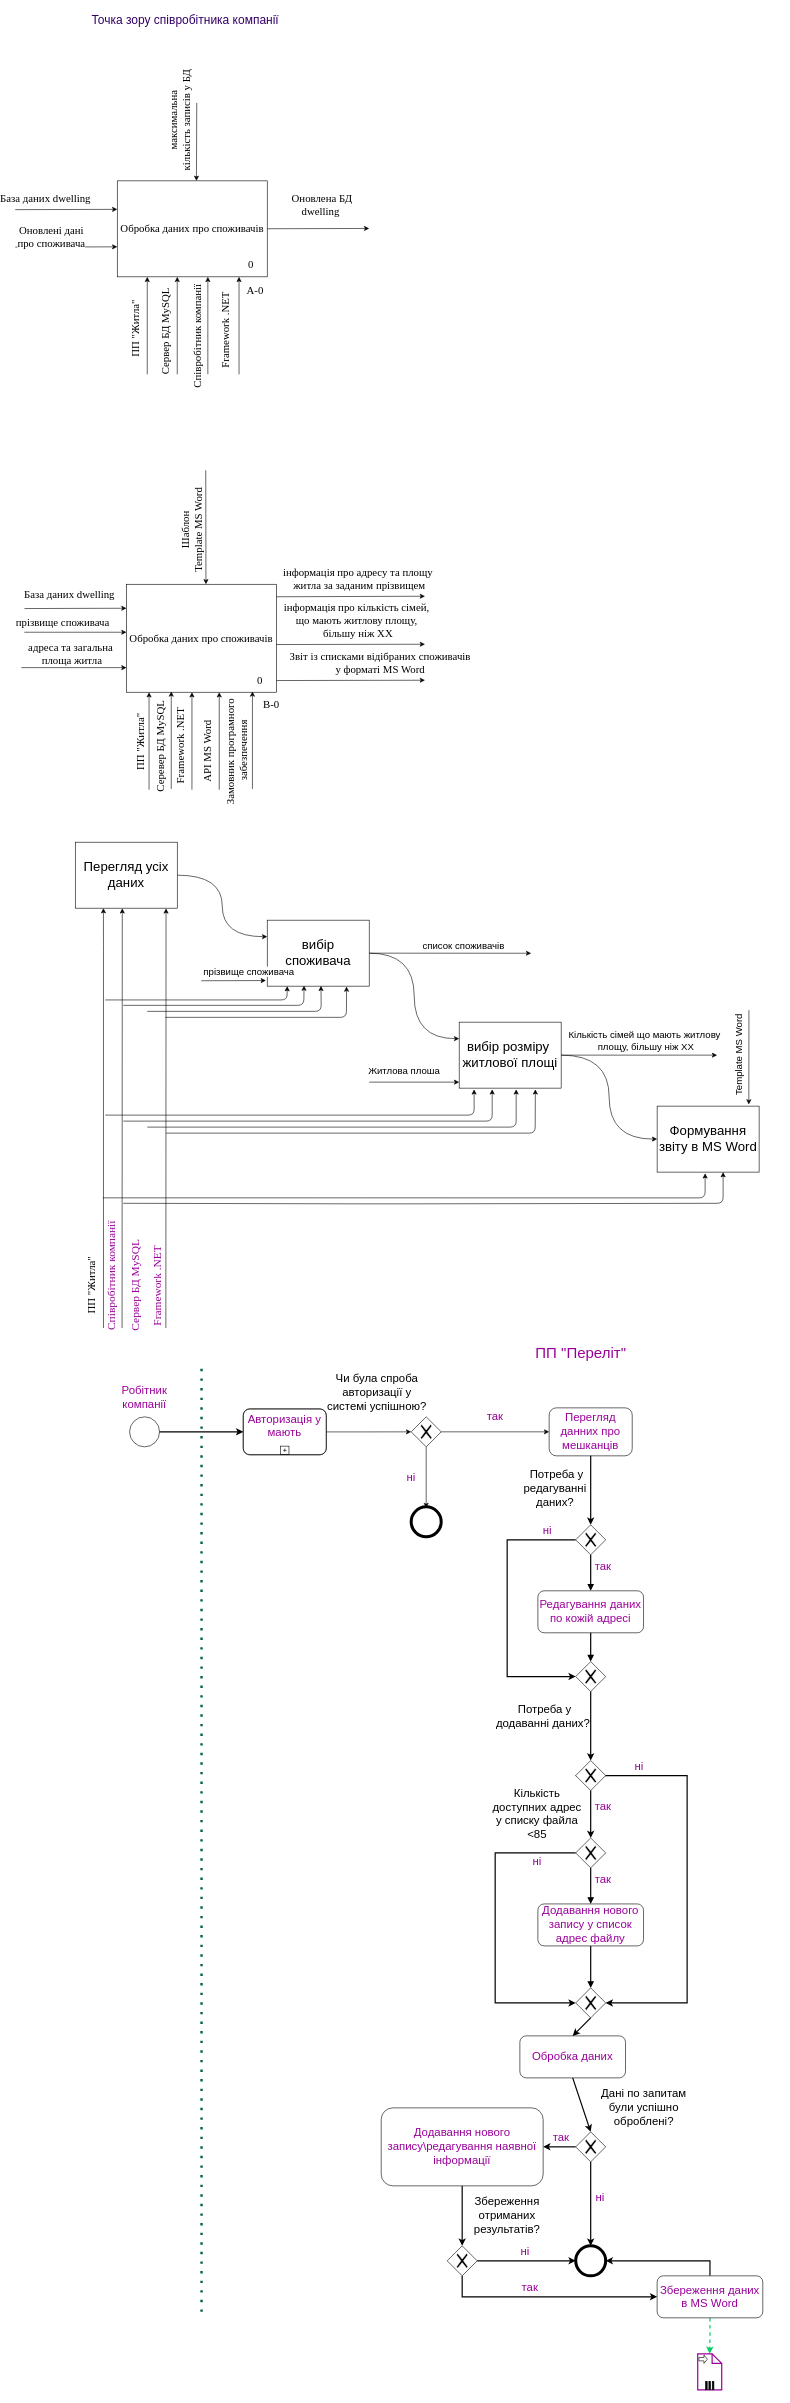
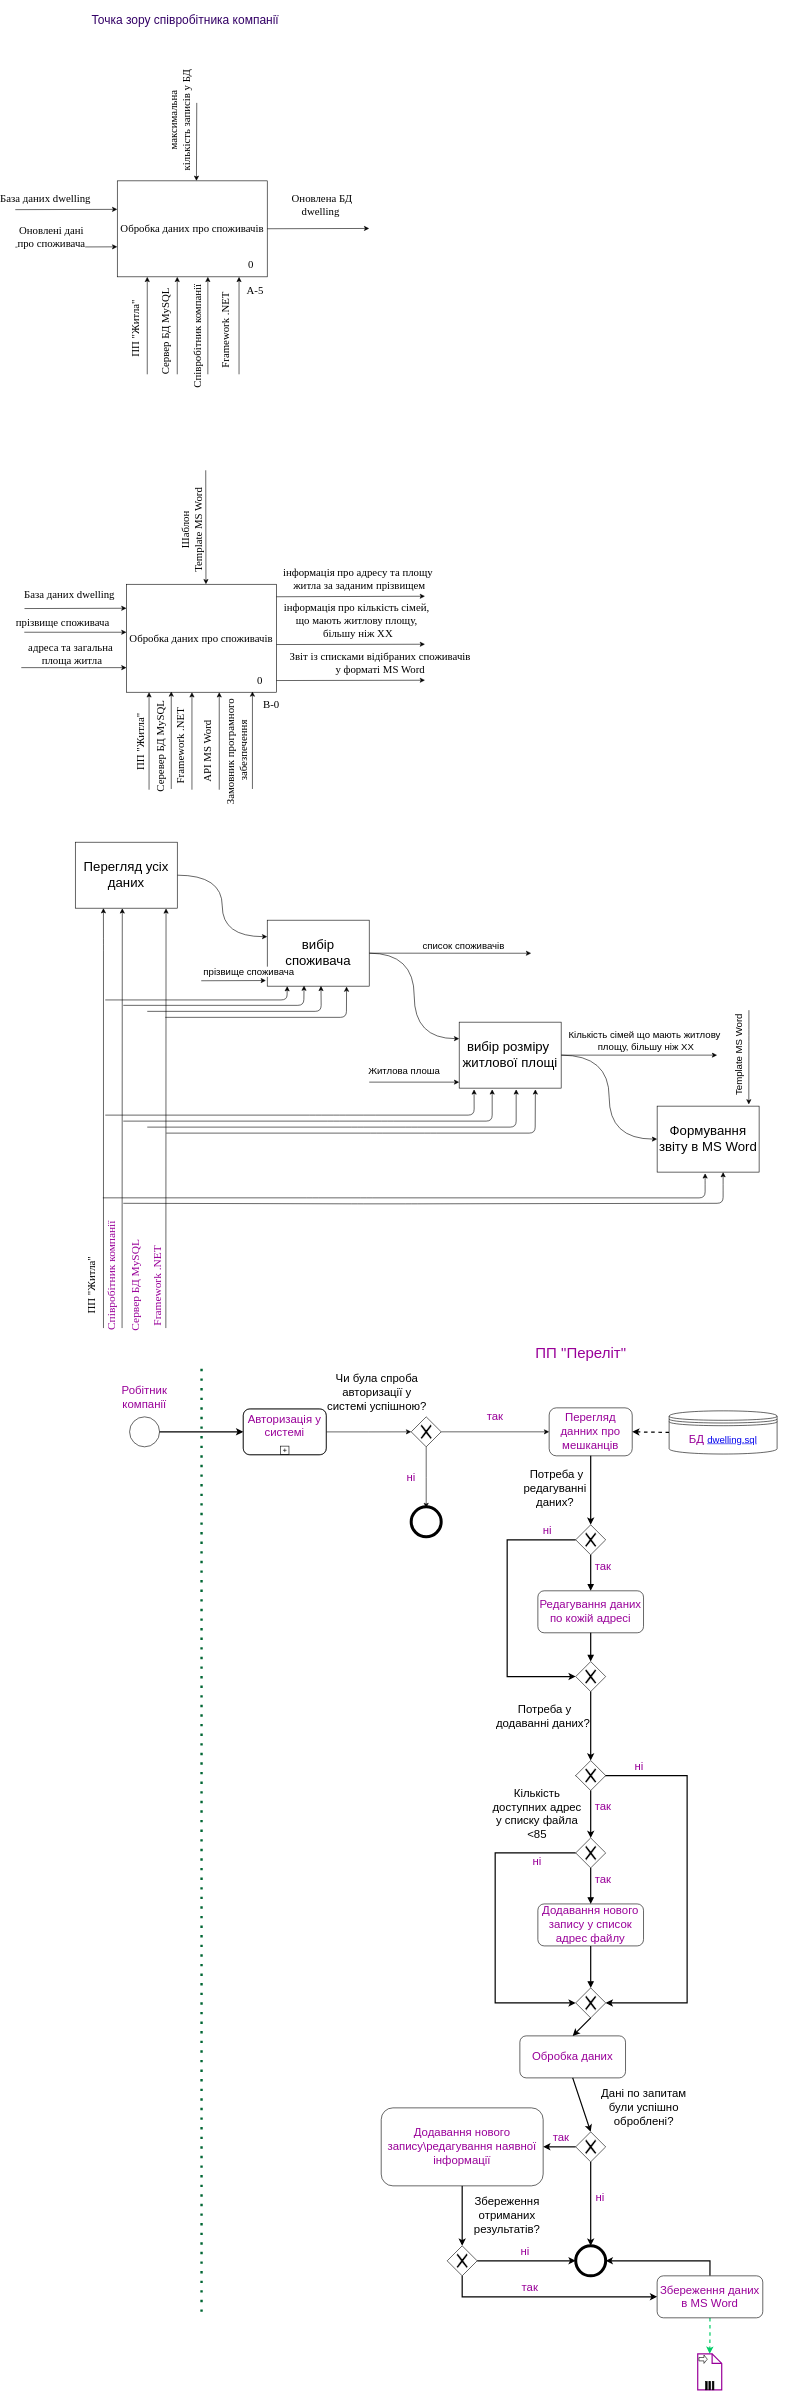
node "A-0": label "A-0" -> "A-5"
node "Авторизація у мають": label "Авторизація у мають" -> "Авторизація у системі"
edge "БД dwelling.sql" -> "Перегляд данних про мешканців": added
node "БД dwelling.sql": added
